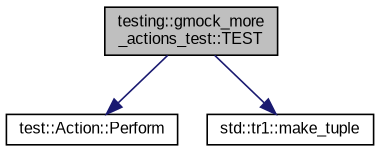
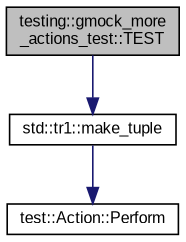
edge "testing::gmock_more _actions_test::TEST" -> "test::Action::Perform": now "std::tr1::make_tuple" -> "test::Action::Perform"
